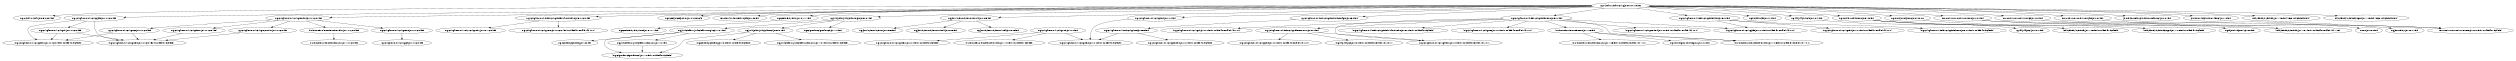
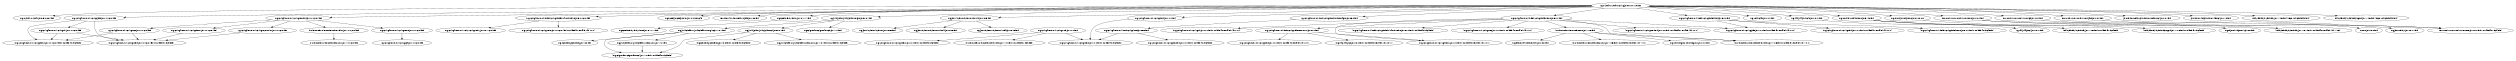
node "org.hsqldb:hsqldb:jar:2.7.4:test": label "org.hsqldb:hsqldb:jar:2.7.4:test" -> "org.net:hsqldb:jar:2.7.4:test"
node "org.latencyutils:LatencyUtils:jar:2.0.3:test": added
